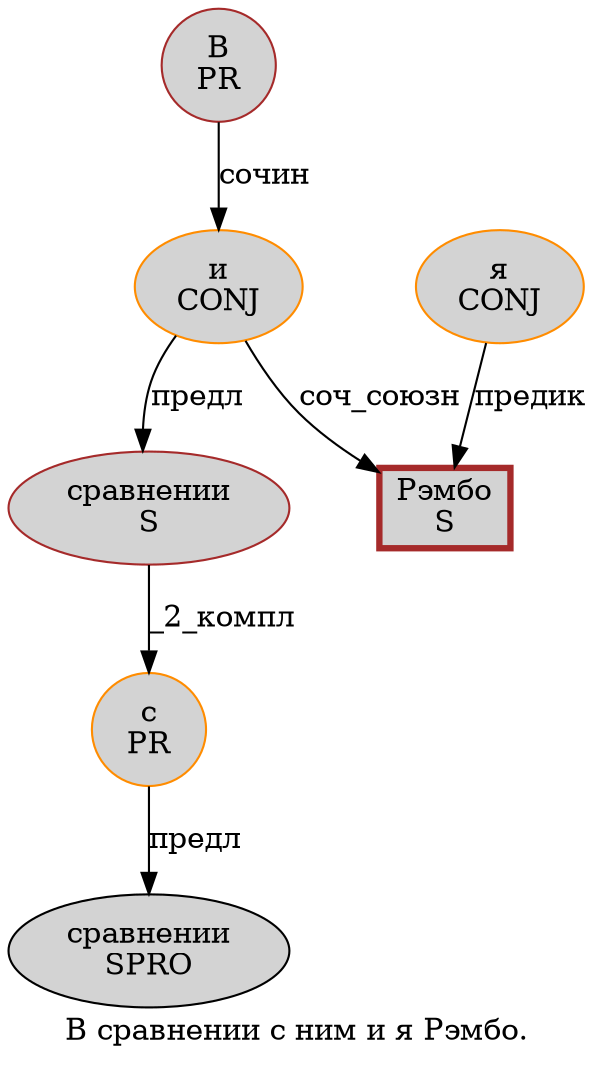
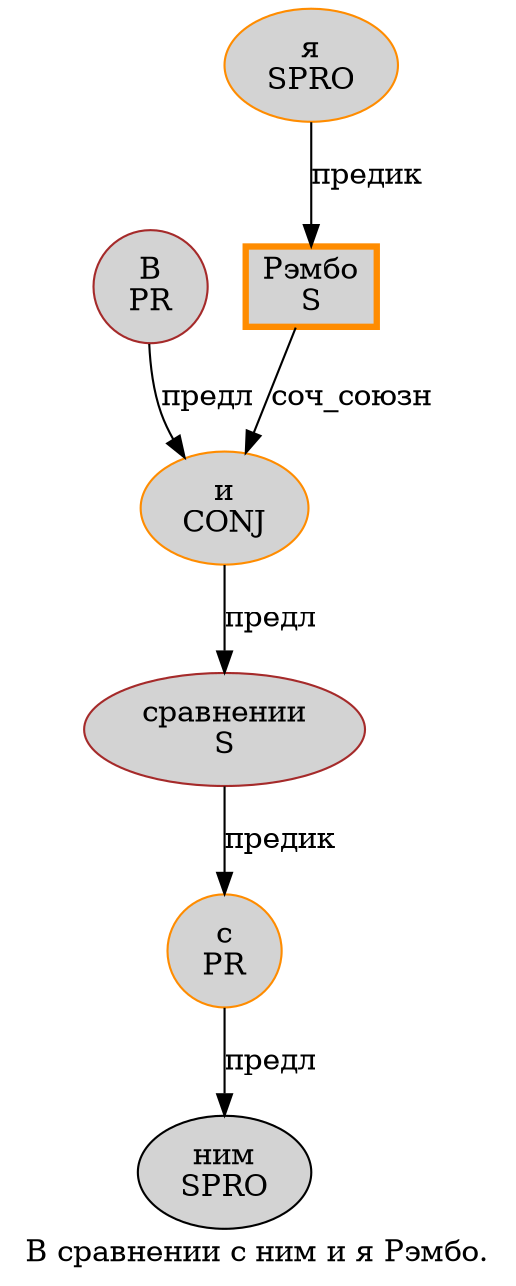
edge "В PR" -> "и CONJ": label "сочин" -> "предл"
node "я CONJ": label "я CONJ" -> "я SPRO"
edge "и CONJ" -> "Рэмбо S": reversed
node "Рэмбо S": color brown -> darkorange
edge "сравнении S" -> "с PR": label "_2_компл" -> "предик"
node "сравнении SPRO": label "сравнении SPRO" -> "ним SPRO"
